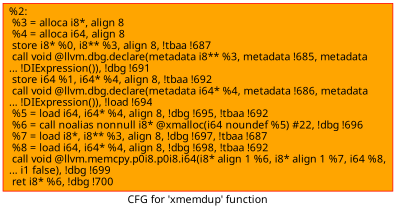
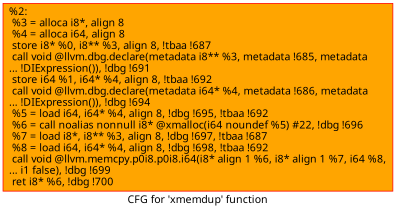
node "%2:": text "... !DIExpression()), !load !694" -> "... !DIExpression()), !dbg !694"
